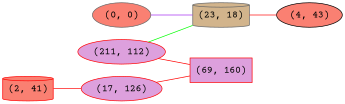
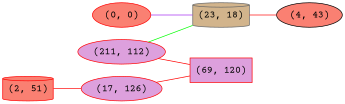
node "(0, 0)": color gray40 -> red
node "(69, 160)": label "(69, 160)" -> "(69, 120)"
node "(2, 41)": label "(2, 41)" -> "(2, 51)"
